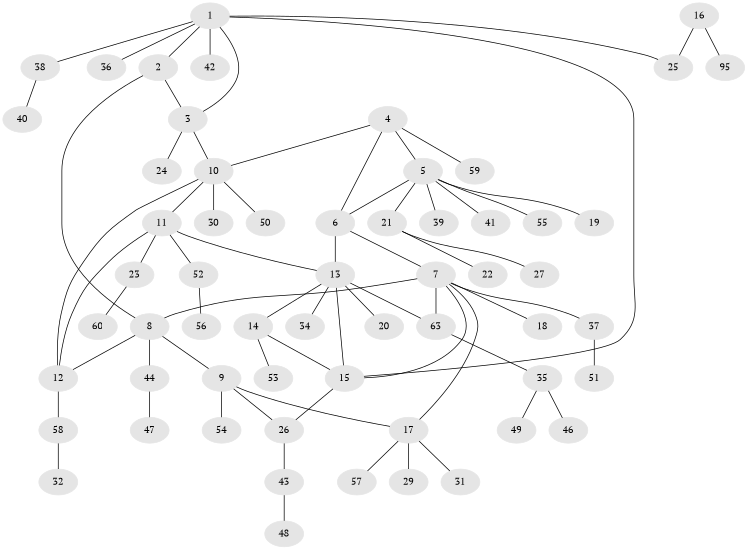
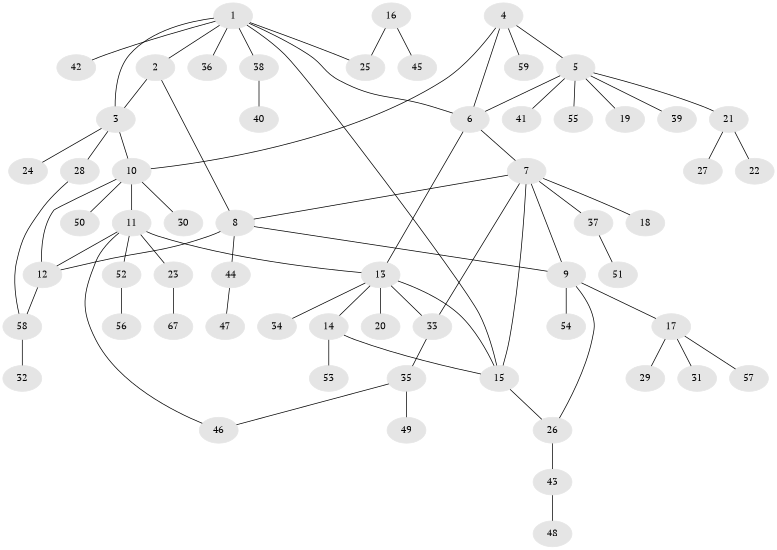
node "95": label "95" -> "45"
edge "1" -- "6": added
node "28": added
node "60": label "60" -> "67"
node "63": label "63" -> "33"
edge "11" -- "46": added
edge "7" -- "17": now "7" -- "9"
